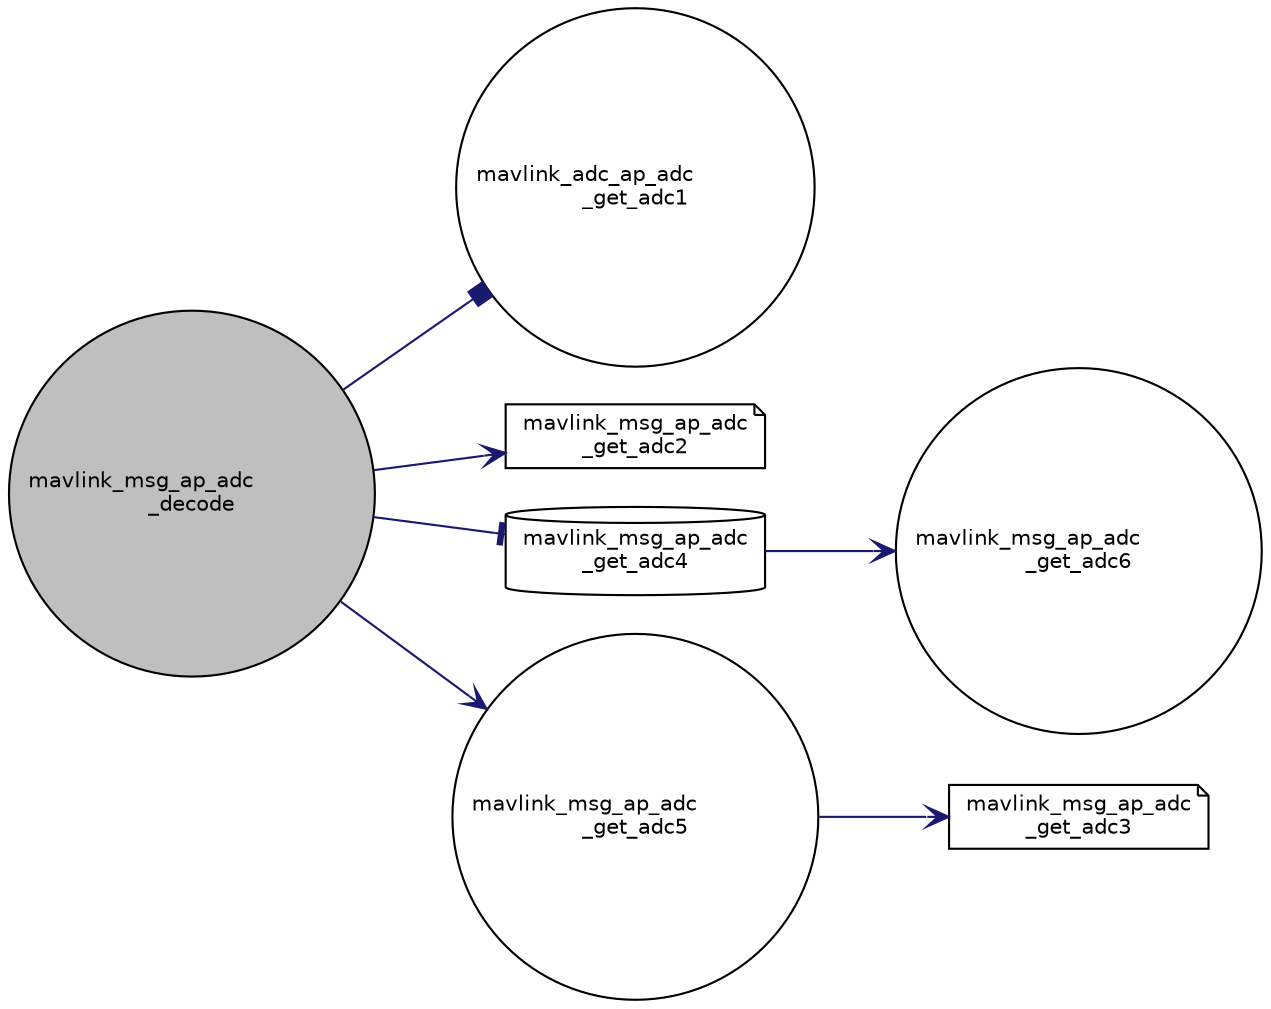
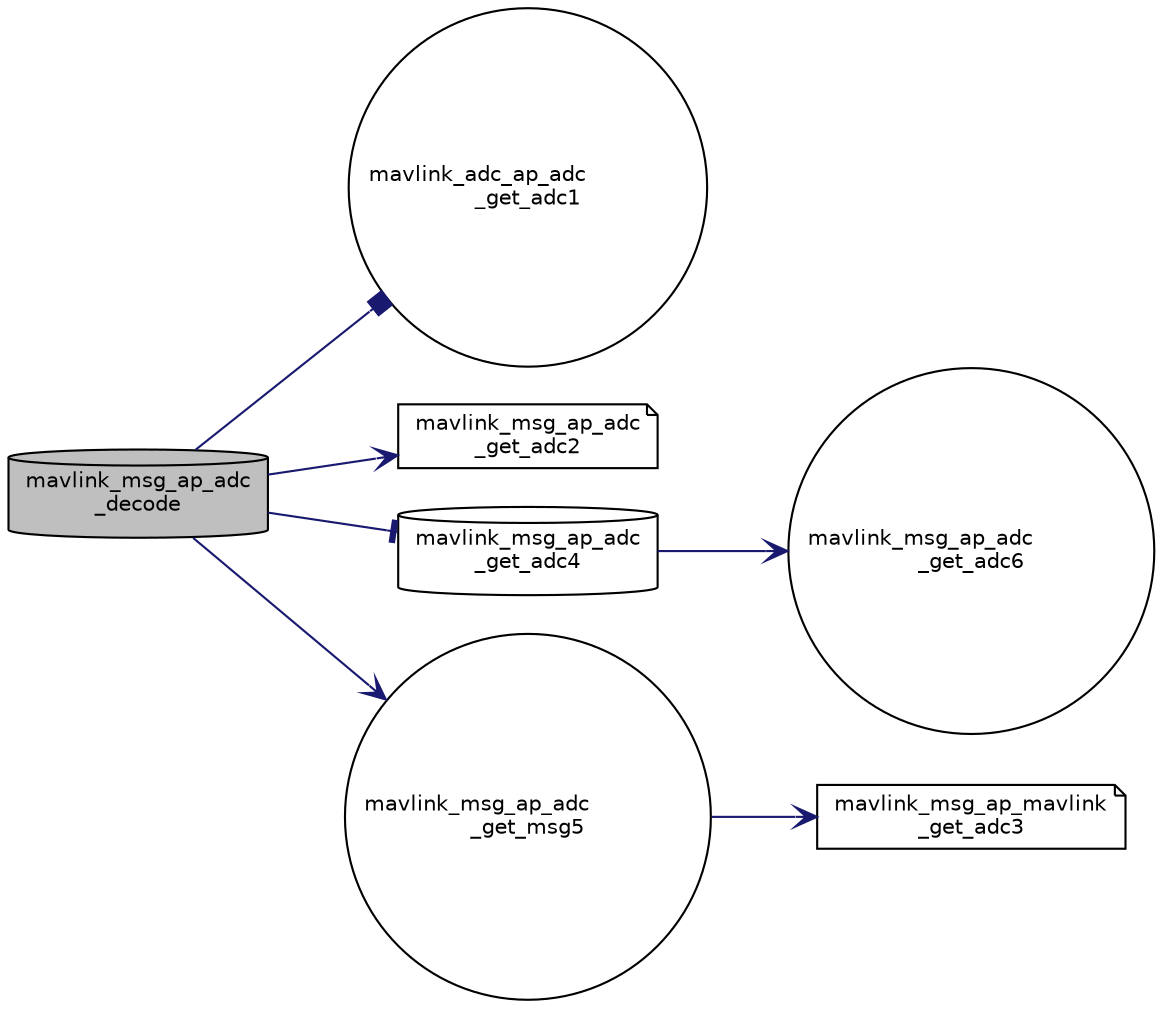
node "mavlink_msg_ap_adc _decode": shape circle -> cylinder
node "mavlink_msg_ap_adc _get_adc5": label "mavlink_msg_ap_adc _get_adc5" -> "mavlink_msg_ap_adc _get_msg5"
node "mavlink_msg_ap_adc _get_adc3": label "mavlink_msg_ap_adc _get_adc3" -> "mavlink_msg_ap_mavlink _get_adc3"
